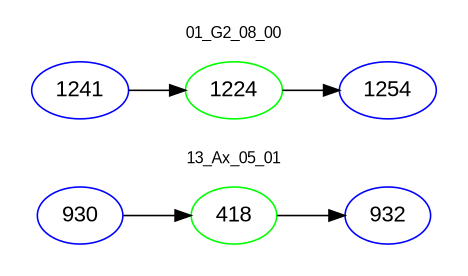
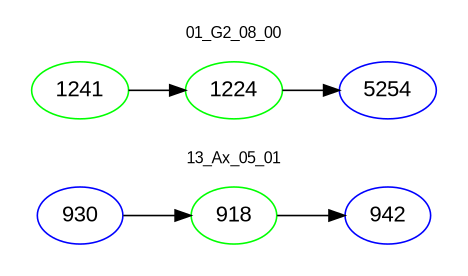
node "1241": color blue -> green
node "1254": label "1254" -> "5254"
node "418": label "418" -> "918"
node "932": label "932" -> "942"
